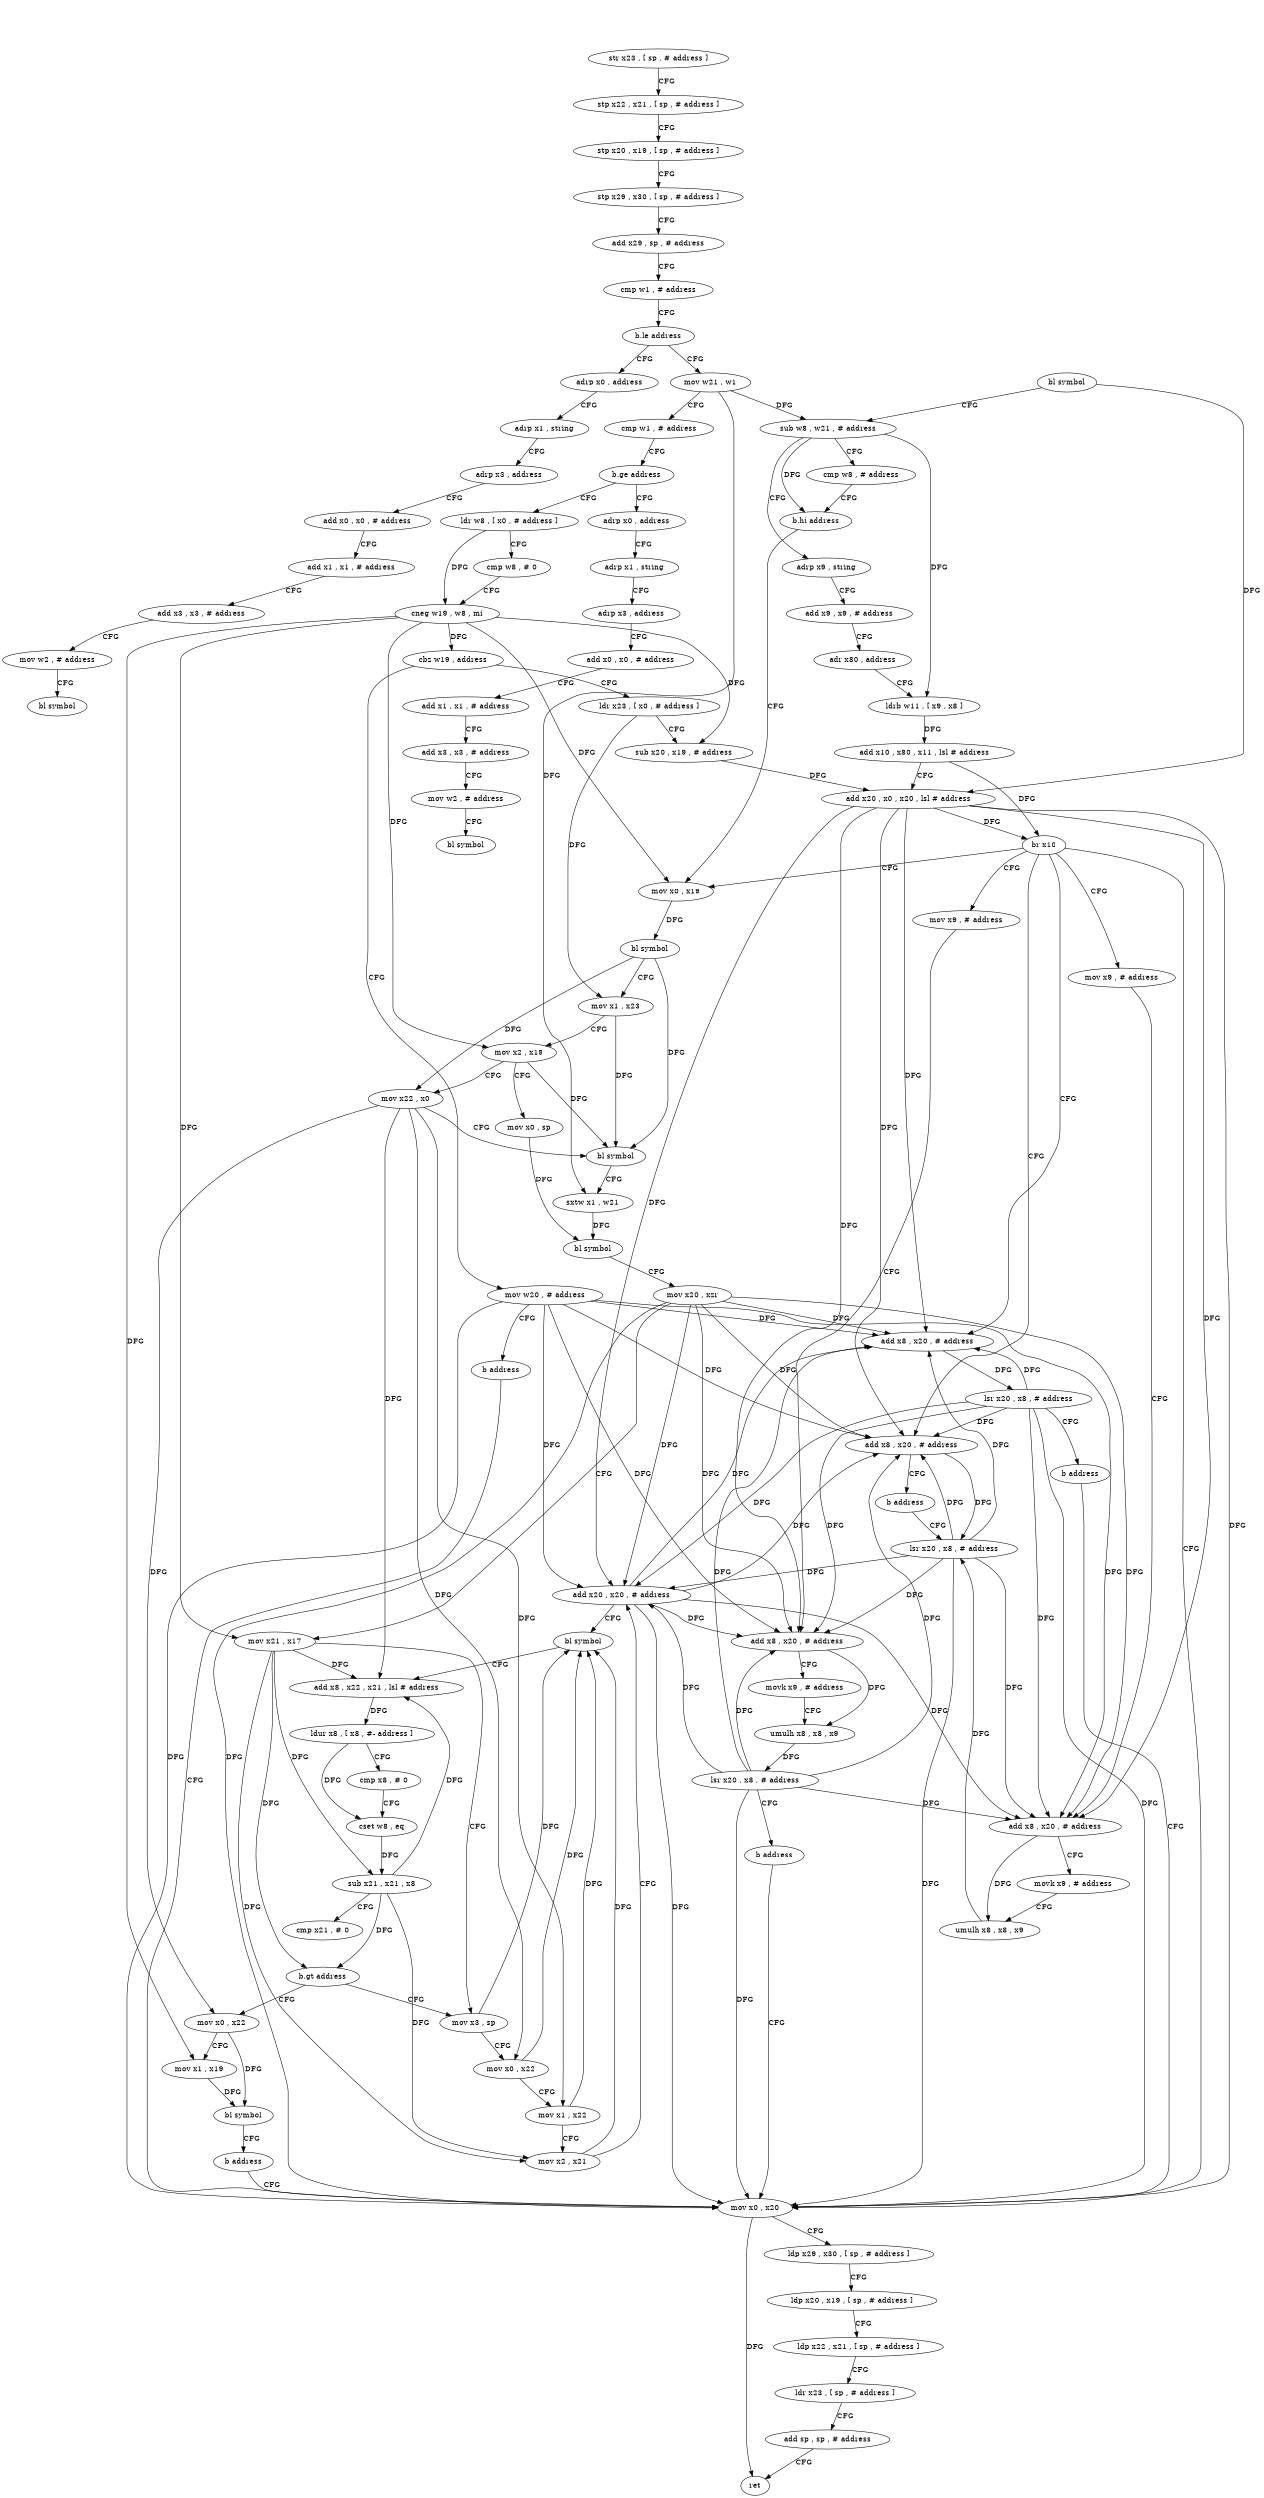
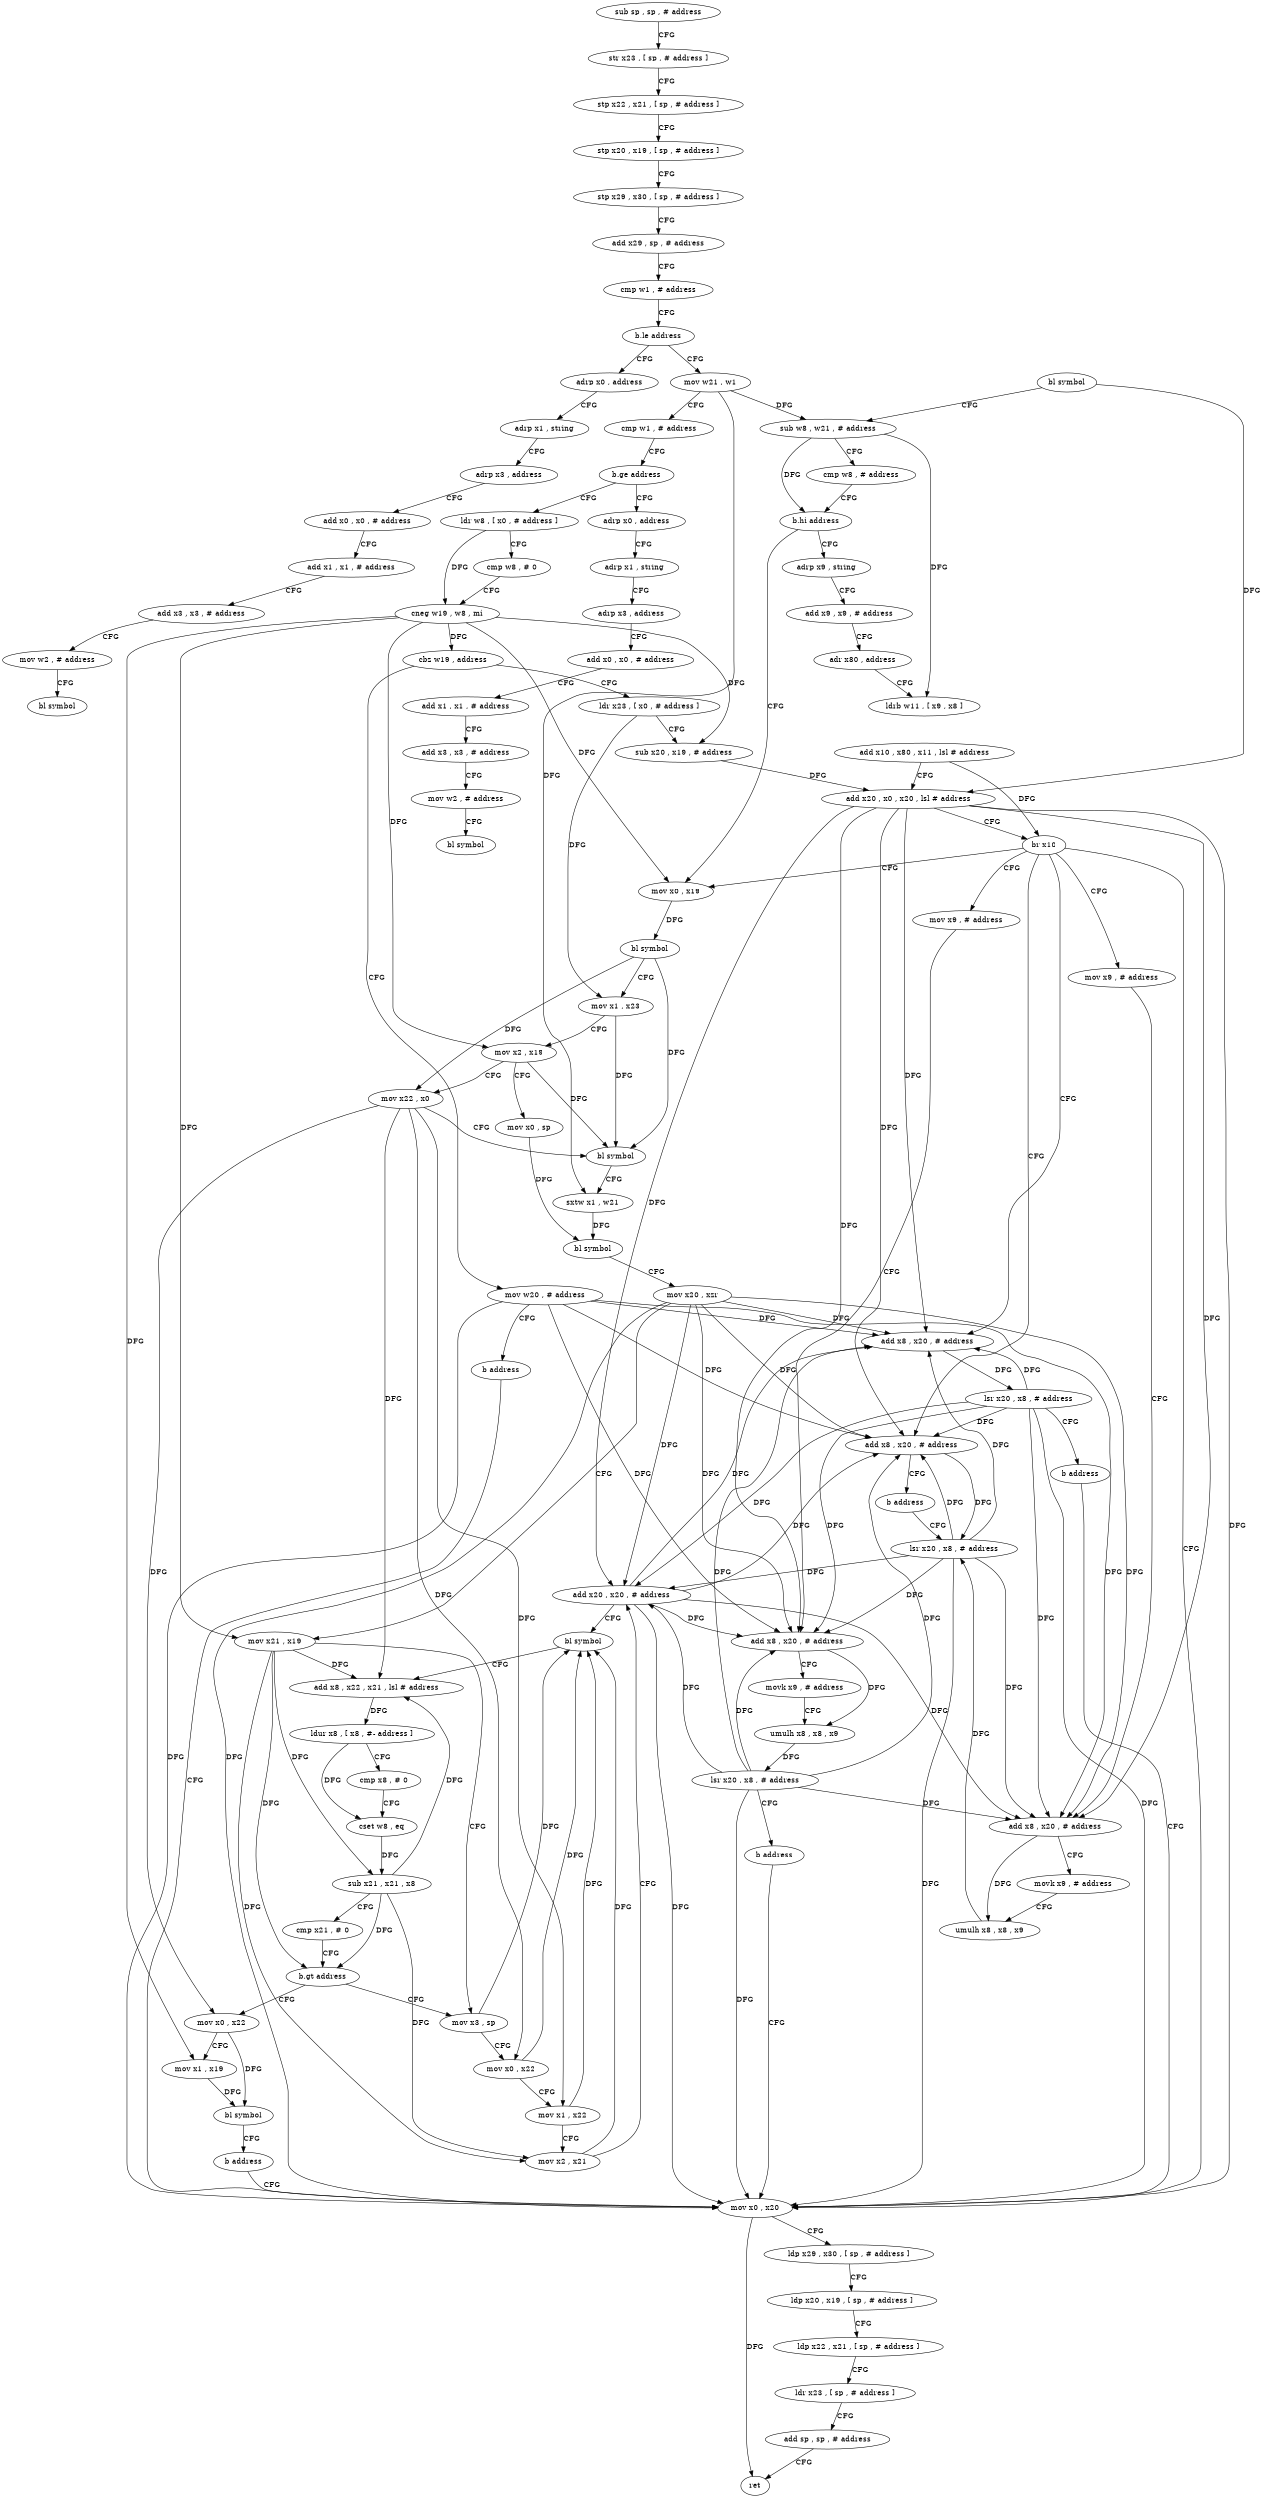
node "sub sp , sp , # address": added
edge "sub w8 , w21 , # address" -> "adrp x9 , string": now "b.hi address" -> "adrp x9 , string"
edge "ldrb w11 , [ x9 , x8 ]" -> "add x10 , x80 , x11 , lsl # address": removed, label "DFG"
edge "add x20 , x0 , x20 , lsl # address" -> "br x10": label "DFG" -> "CFG"
edge "mov w20 , # address" -> "add x20 , x20 , # address": removed, label "DFG"
node "mov x21 , x17": label "mov x21 , x17" -> "mov x21 , x19"
edge "cmp x21 , # 0" -> "b.gt address": added, label "CFG"
